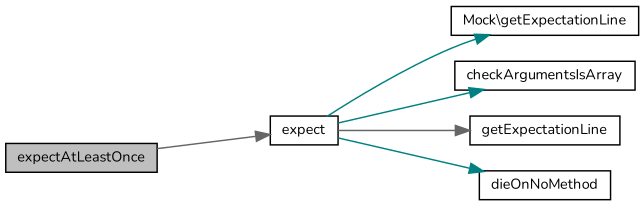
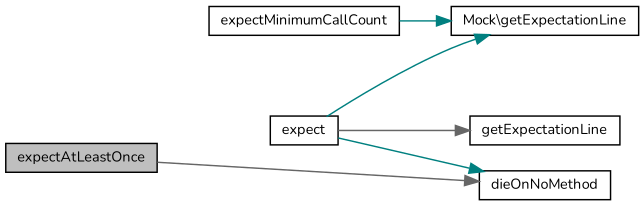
node "expectMinimumCallCount": added
node "checkArgumentsIsArray": removed
edge "expectAtLeastOnce" -> "expect": now "expectAtLeastOnce" -> "dieOnNoMethod"
